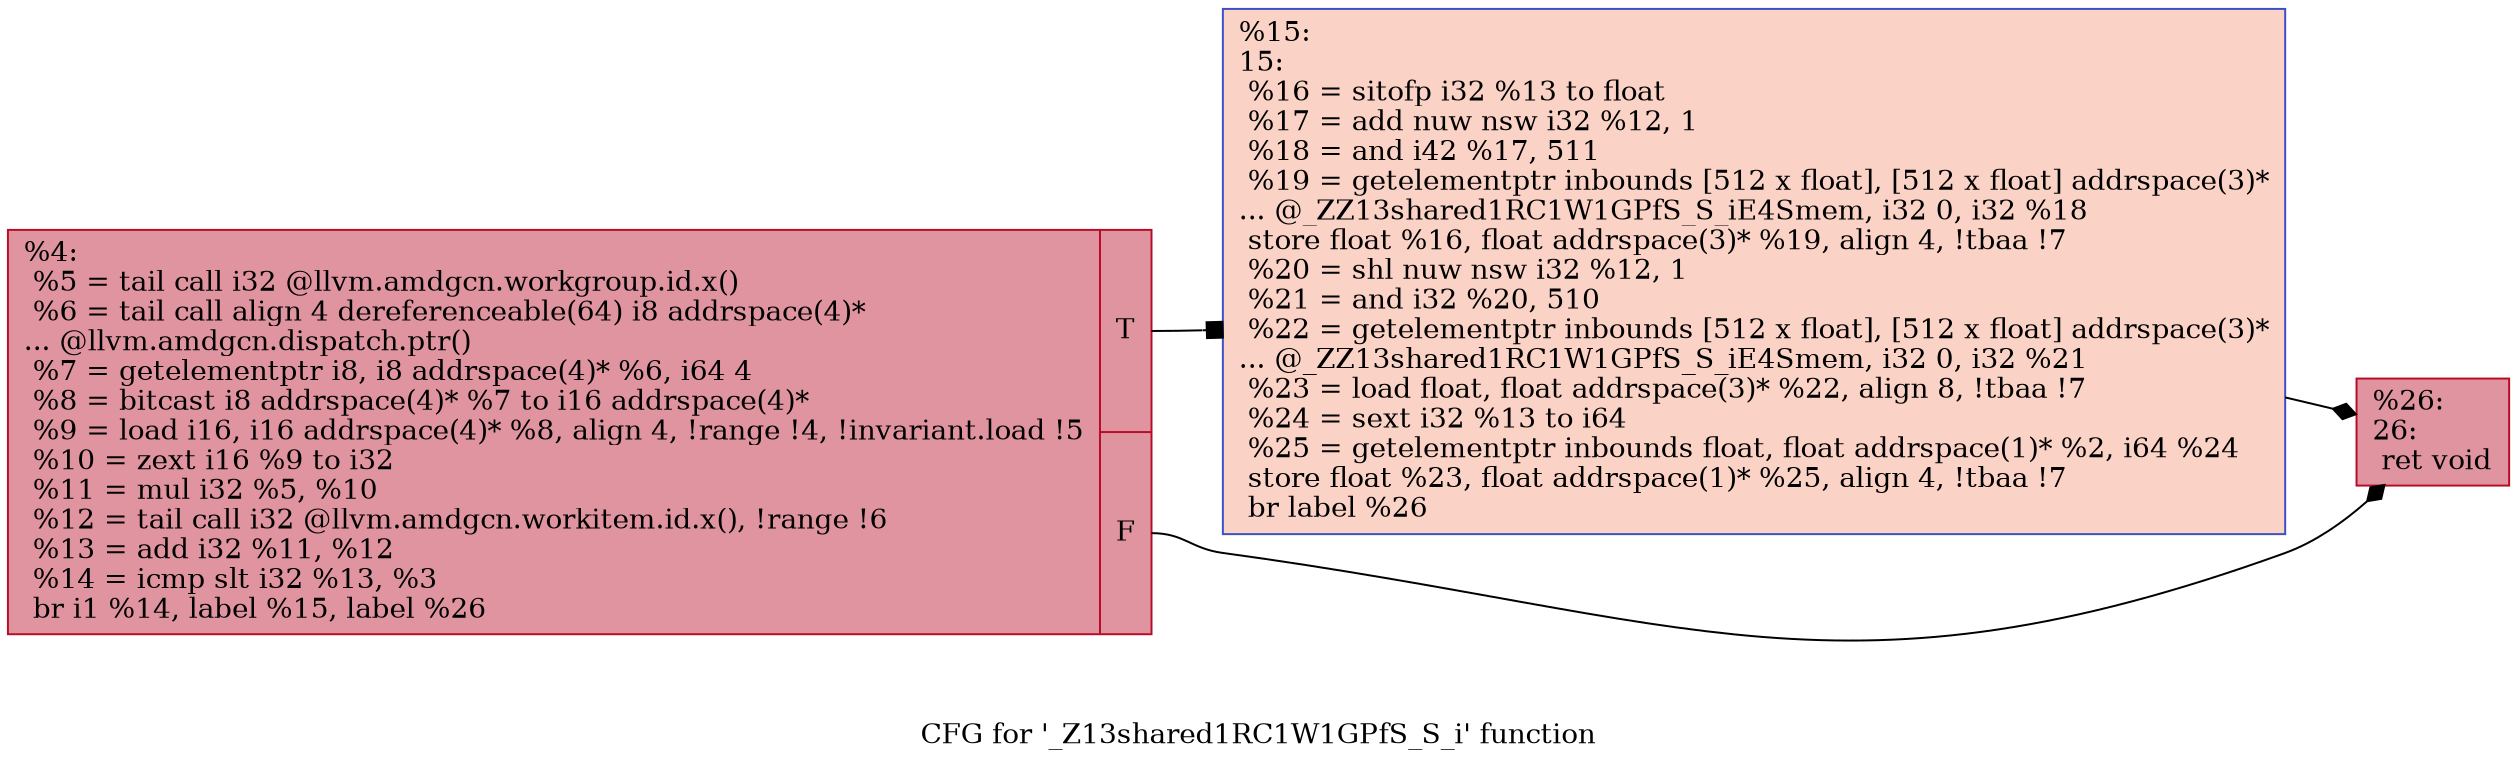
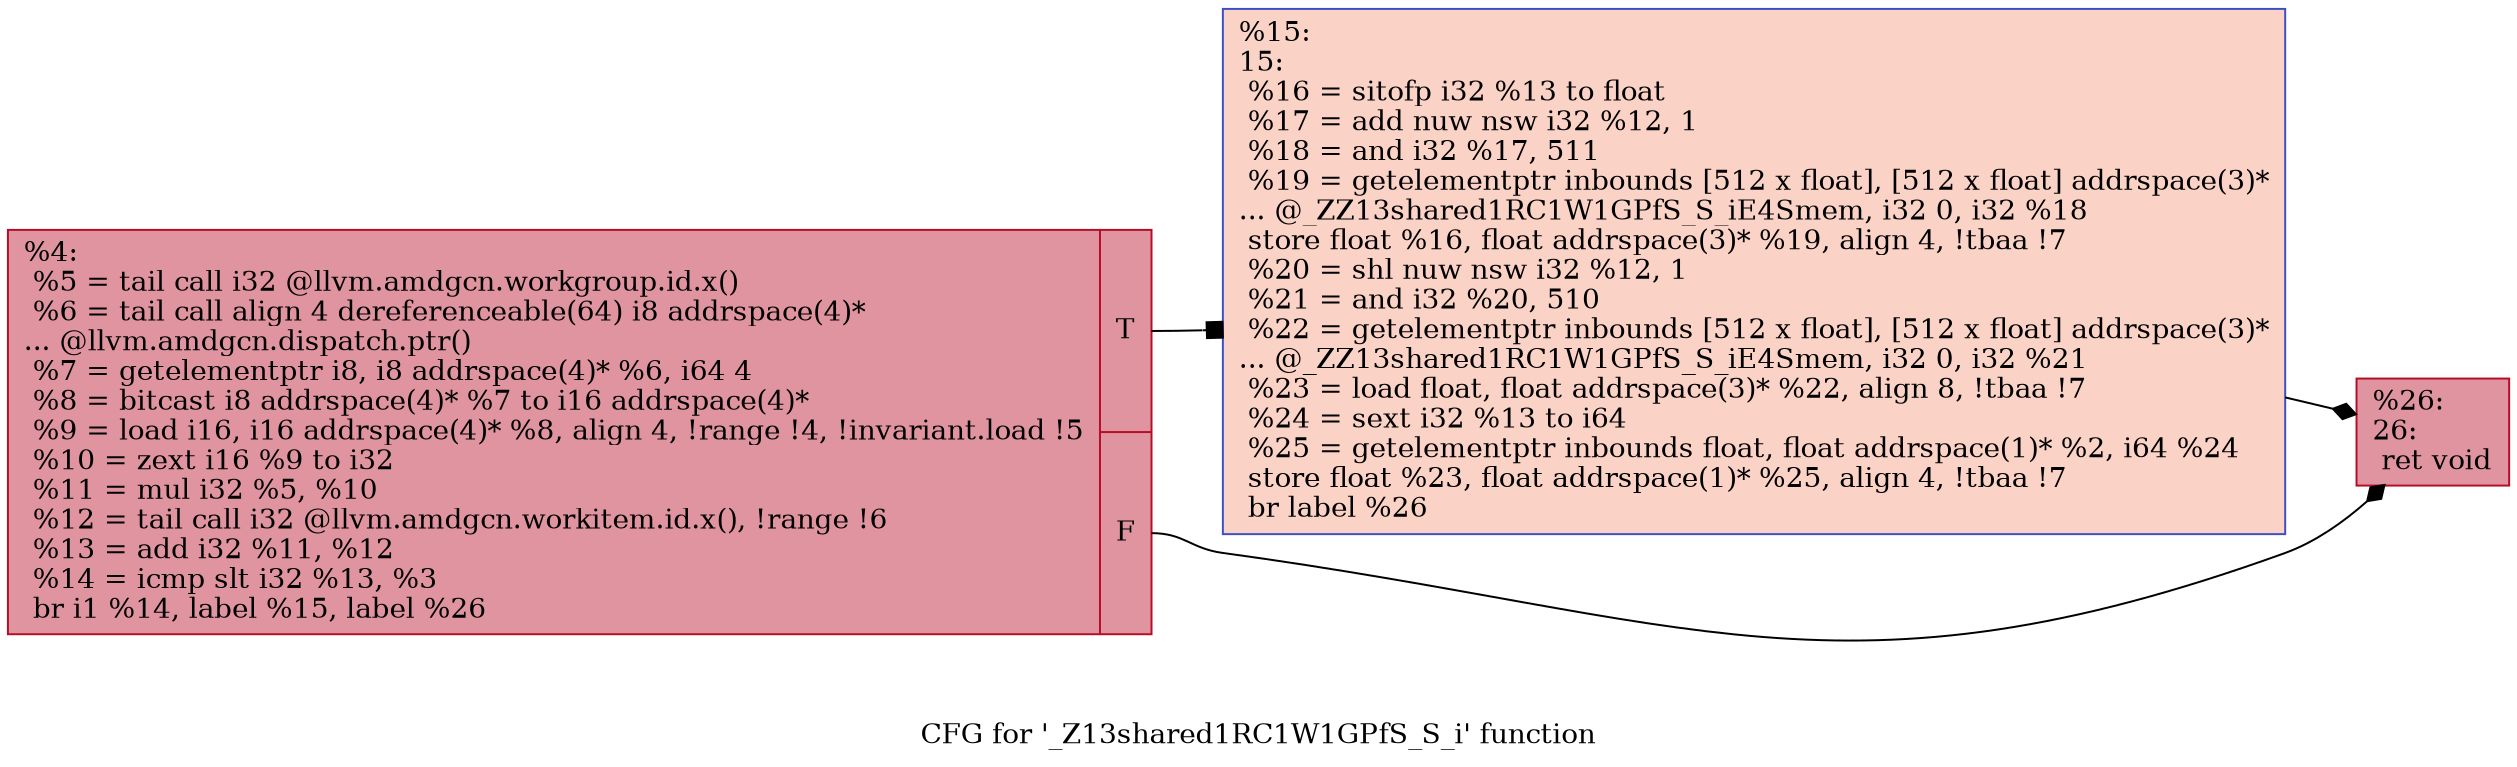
node "%15:": text "%18 = and i42 %17, 511" -> "%18 = and i32 %17, 511"
